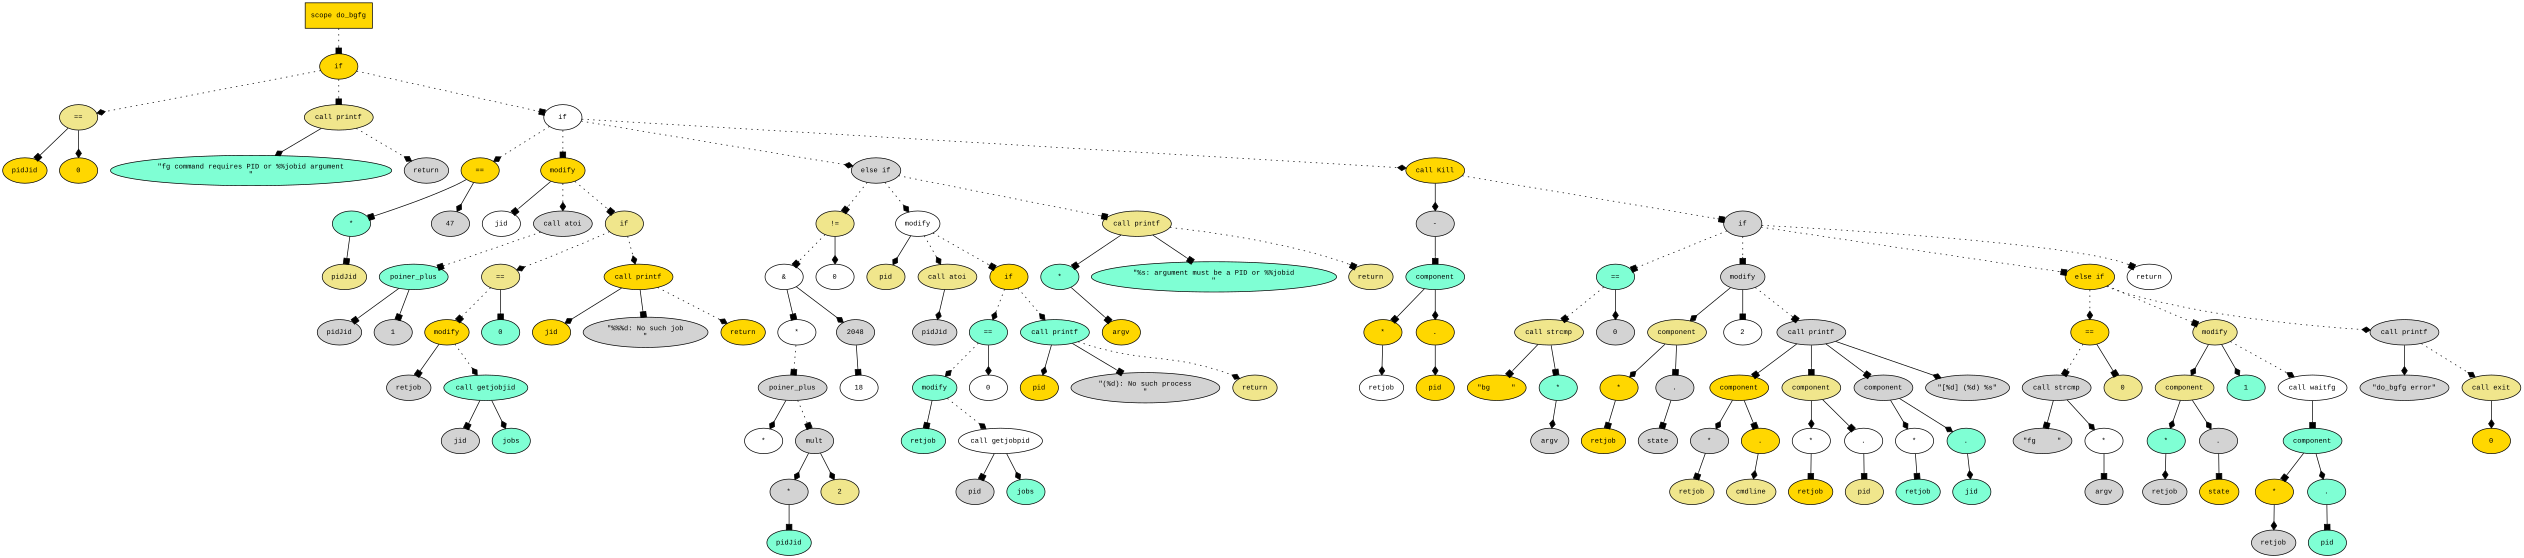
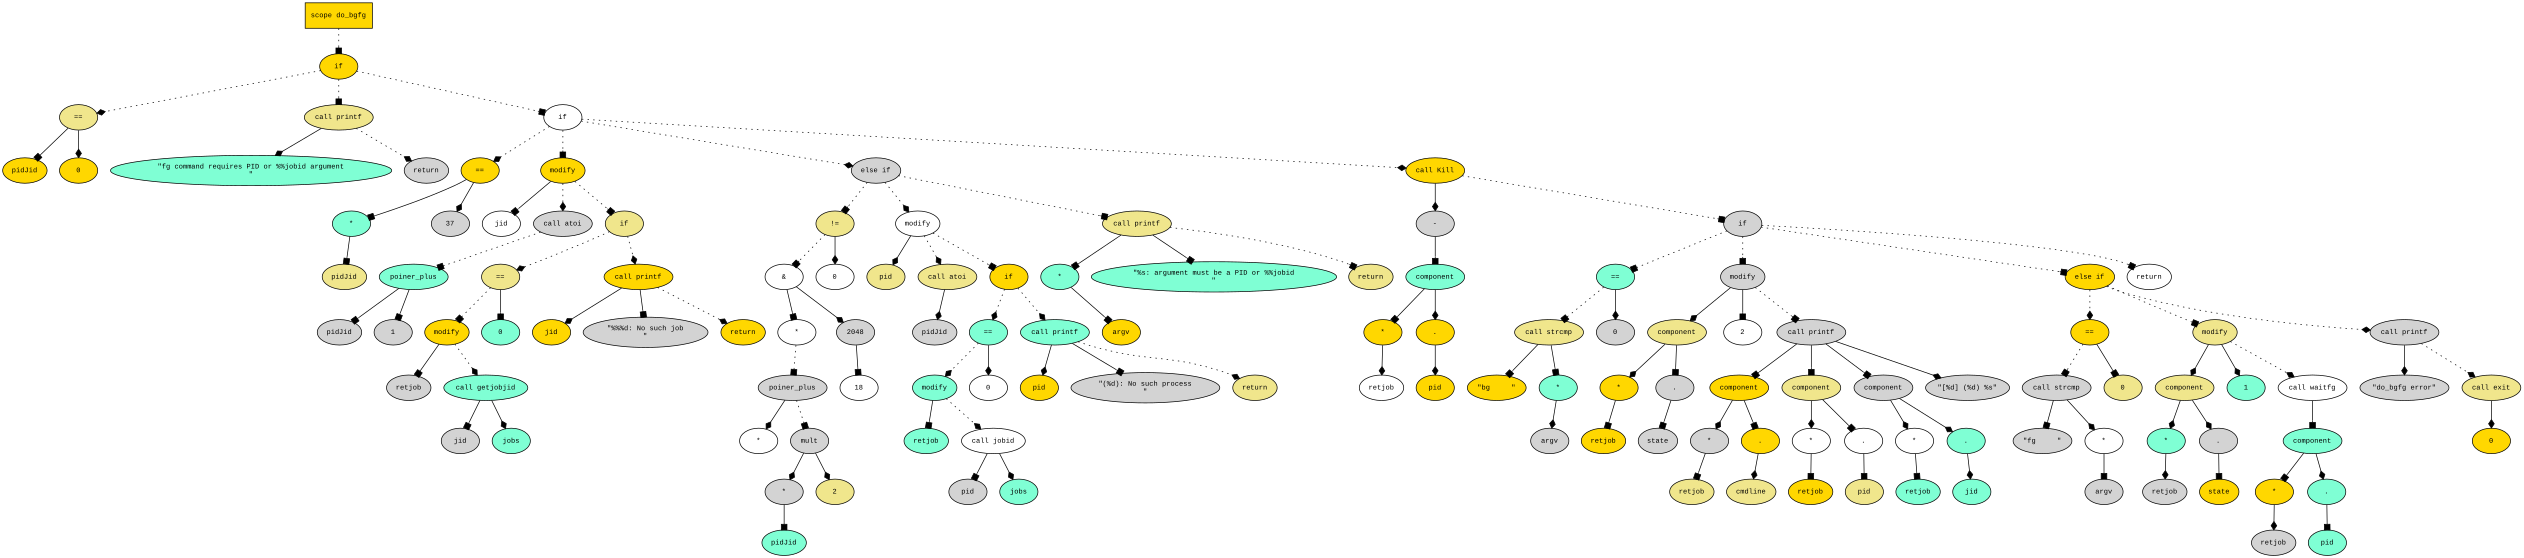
node "47": label "47" -> "37"
node "call getjobpid": label "call getjobpid" -> "call jobid"
